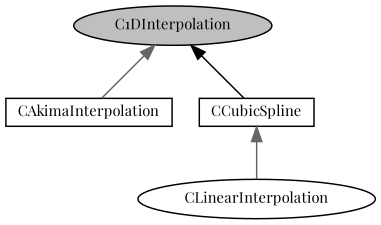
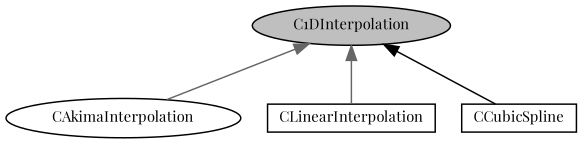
node "CAkimaInterpolation": shape box -> ellipse
edge "CLinearInterpolation" -> "CCubicSpline": now "CLinearInterpolation" -> "C1DInterpolation"
node "CLinearInterpolation": shape ellipse -> box
